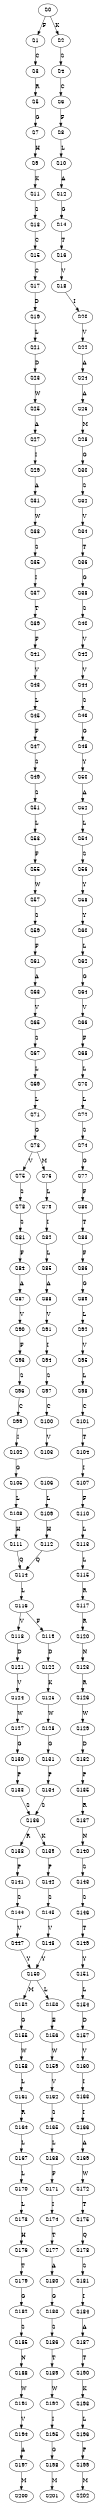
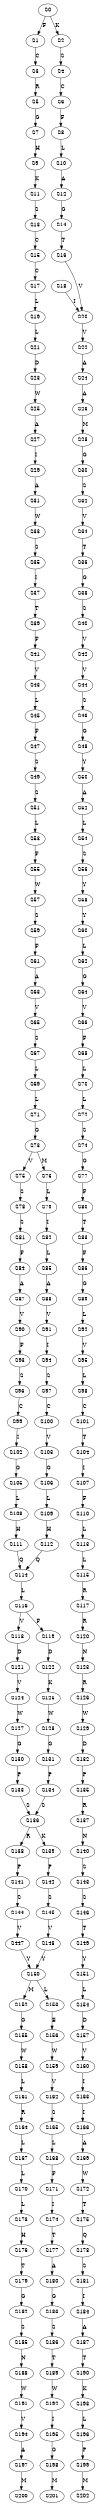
edge "S16" -> "S18": now "S16" -> "S20"
edge "S17" -> "S19": label "D" -> "L"
edge "S103" -> "S106": added, label "G"
